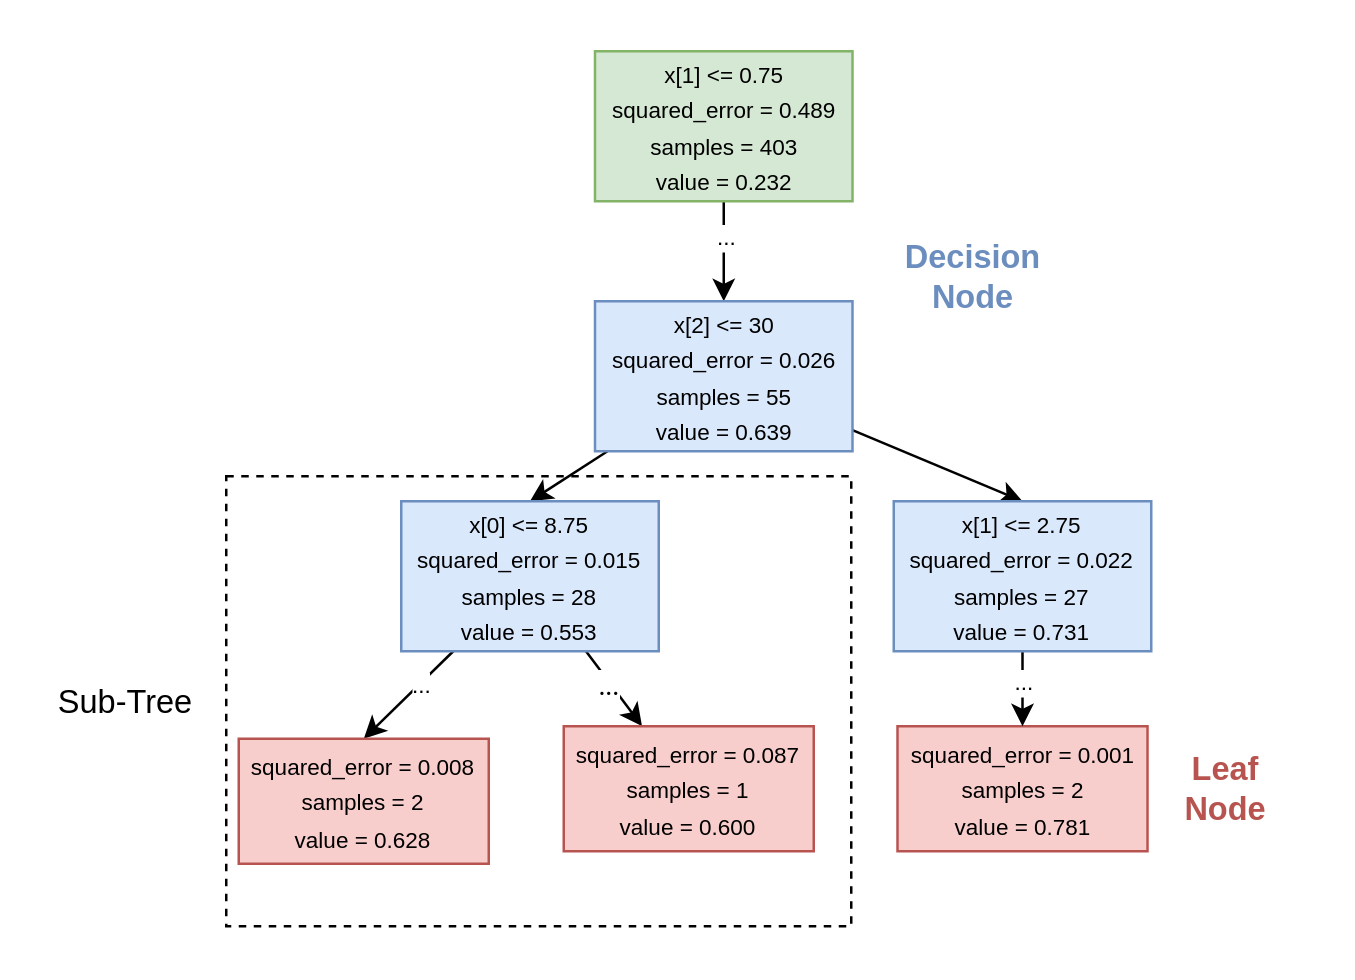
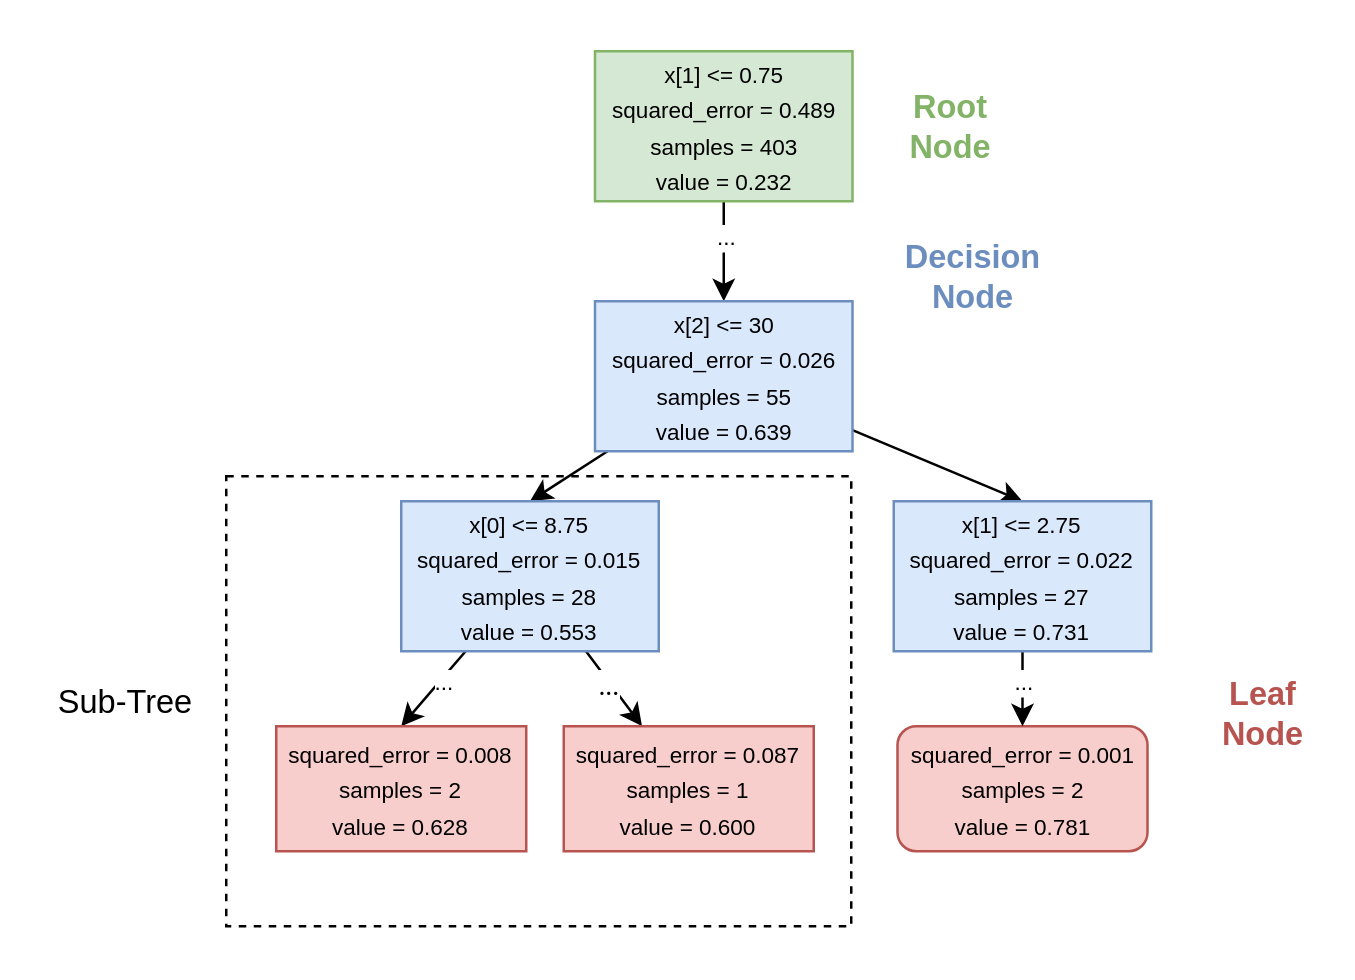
node "Root Node": added
node "squared_error = 0.001 samples = 2 value = 0.781": shape rectangle -> rounded rectangle
node "Leaf Node": moved (1226, 789) -> (1264, 714)
node "squared_error = 0.008samples = 2value = 0.628": moved (364, 801) -> (401, 789)
